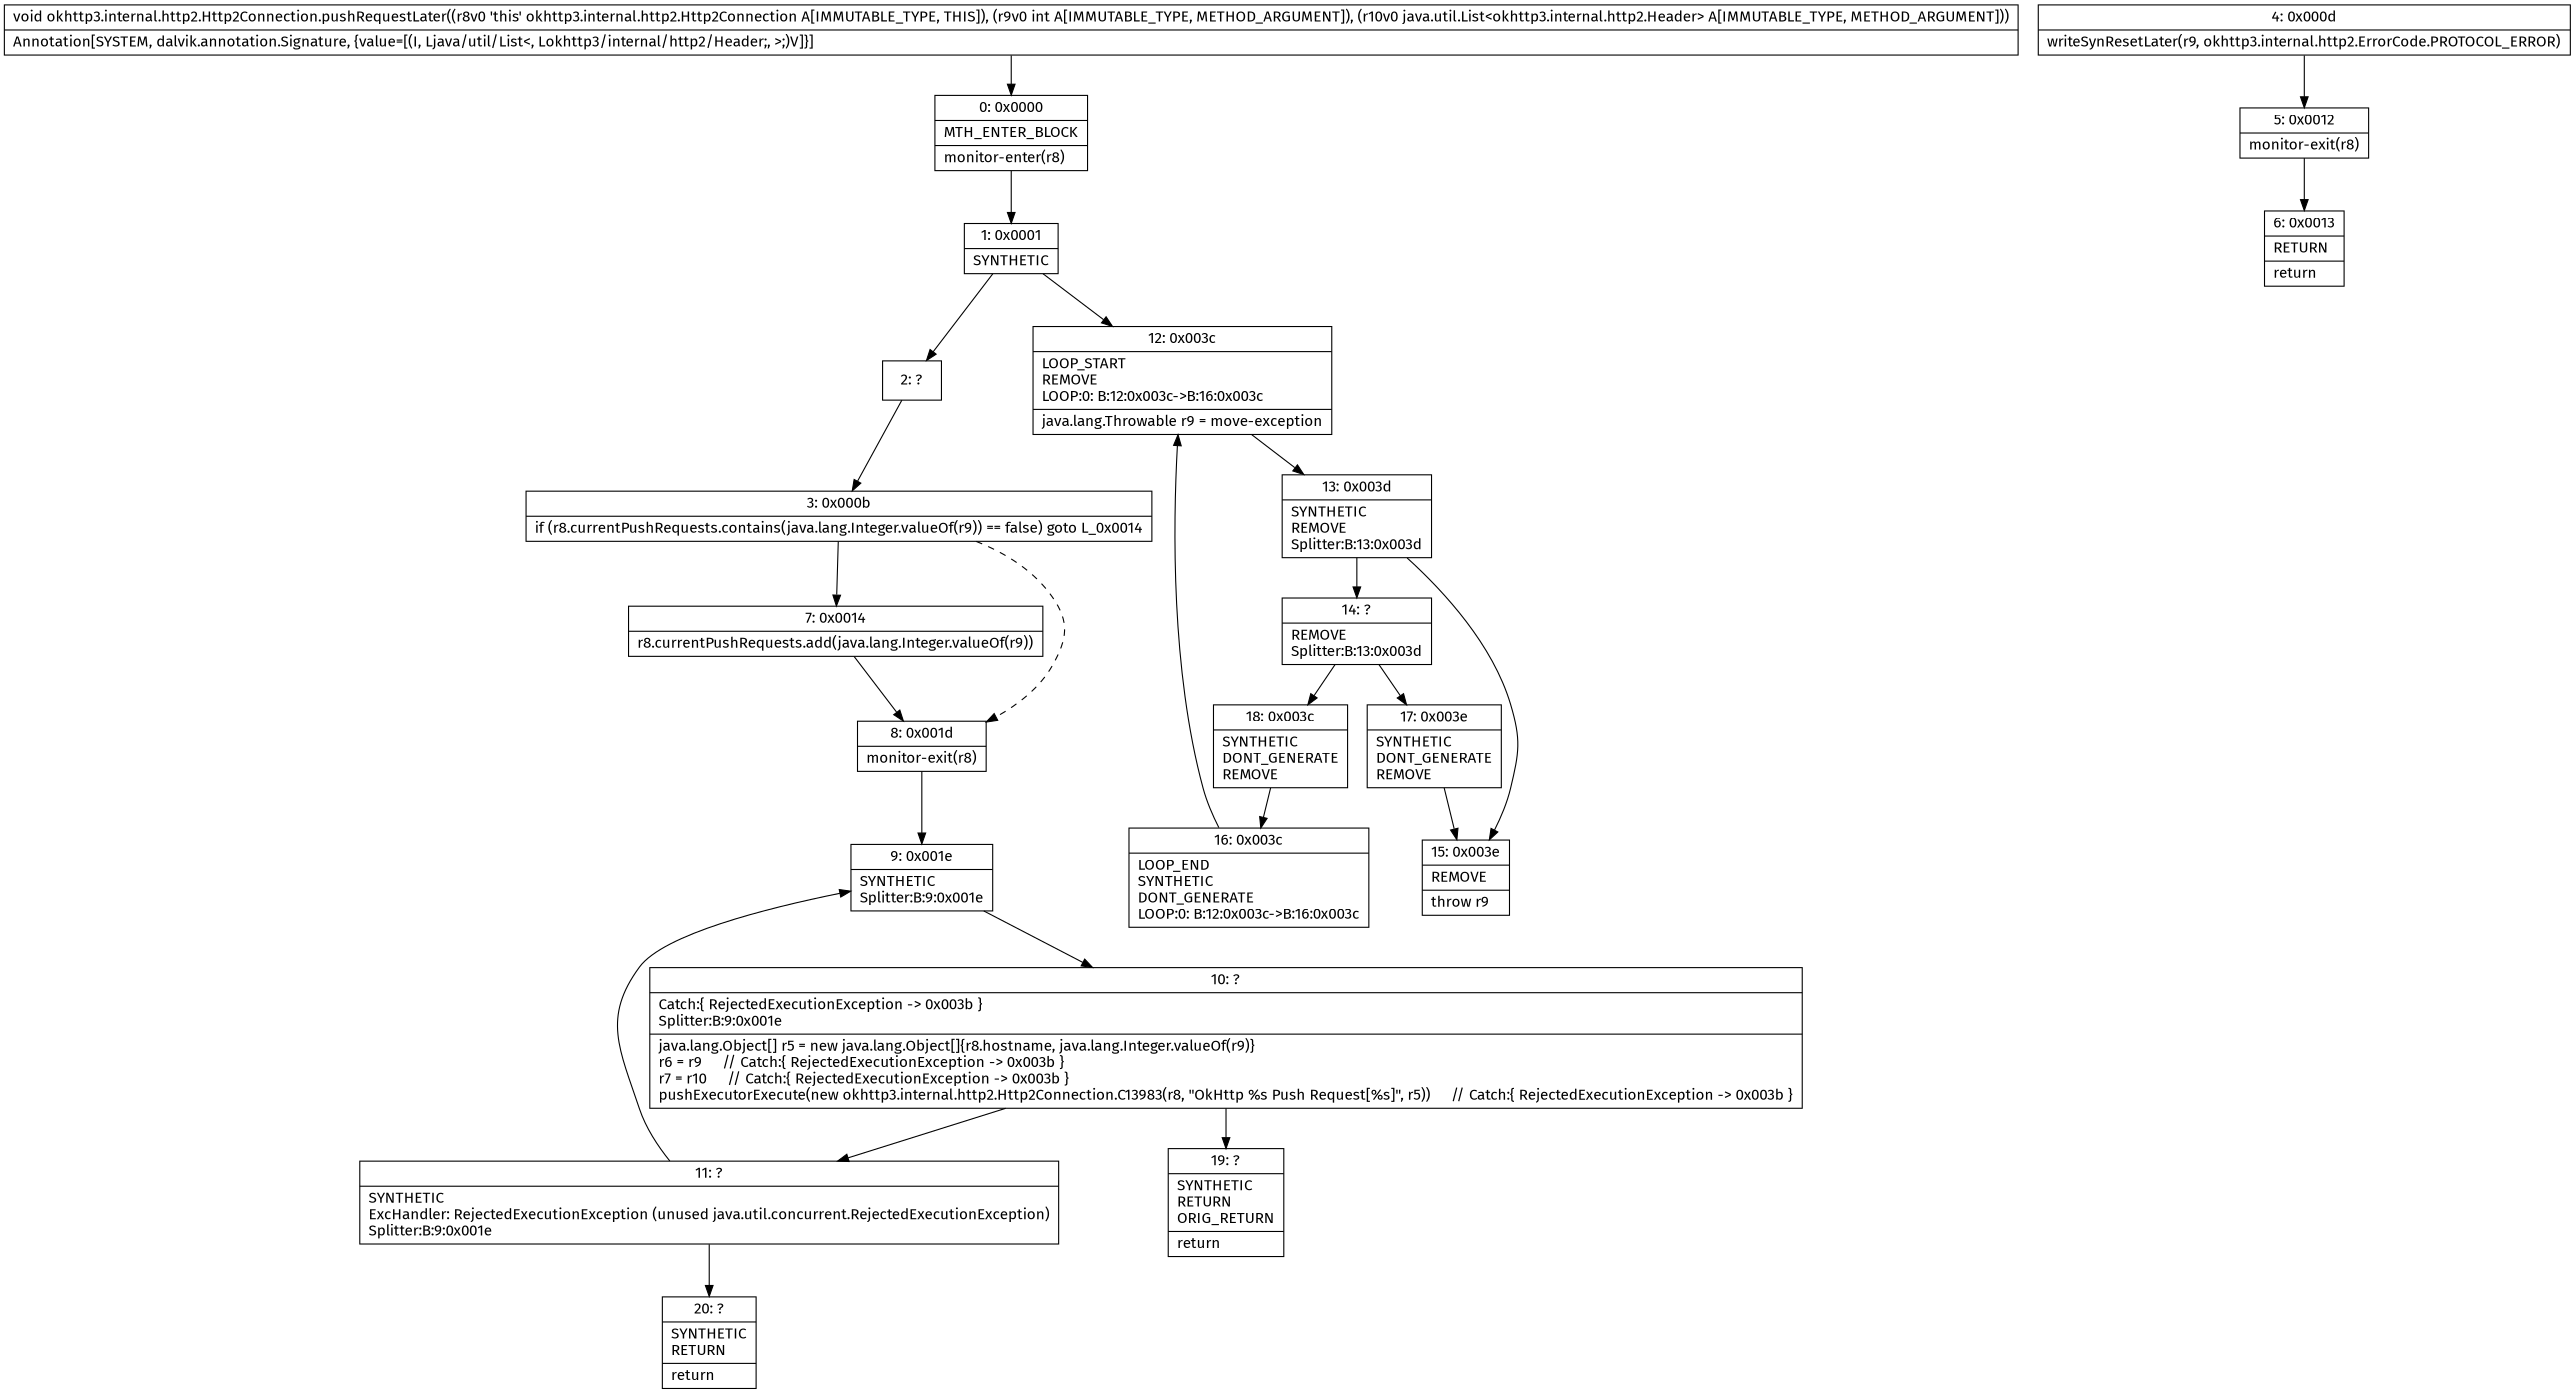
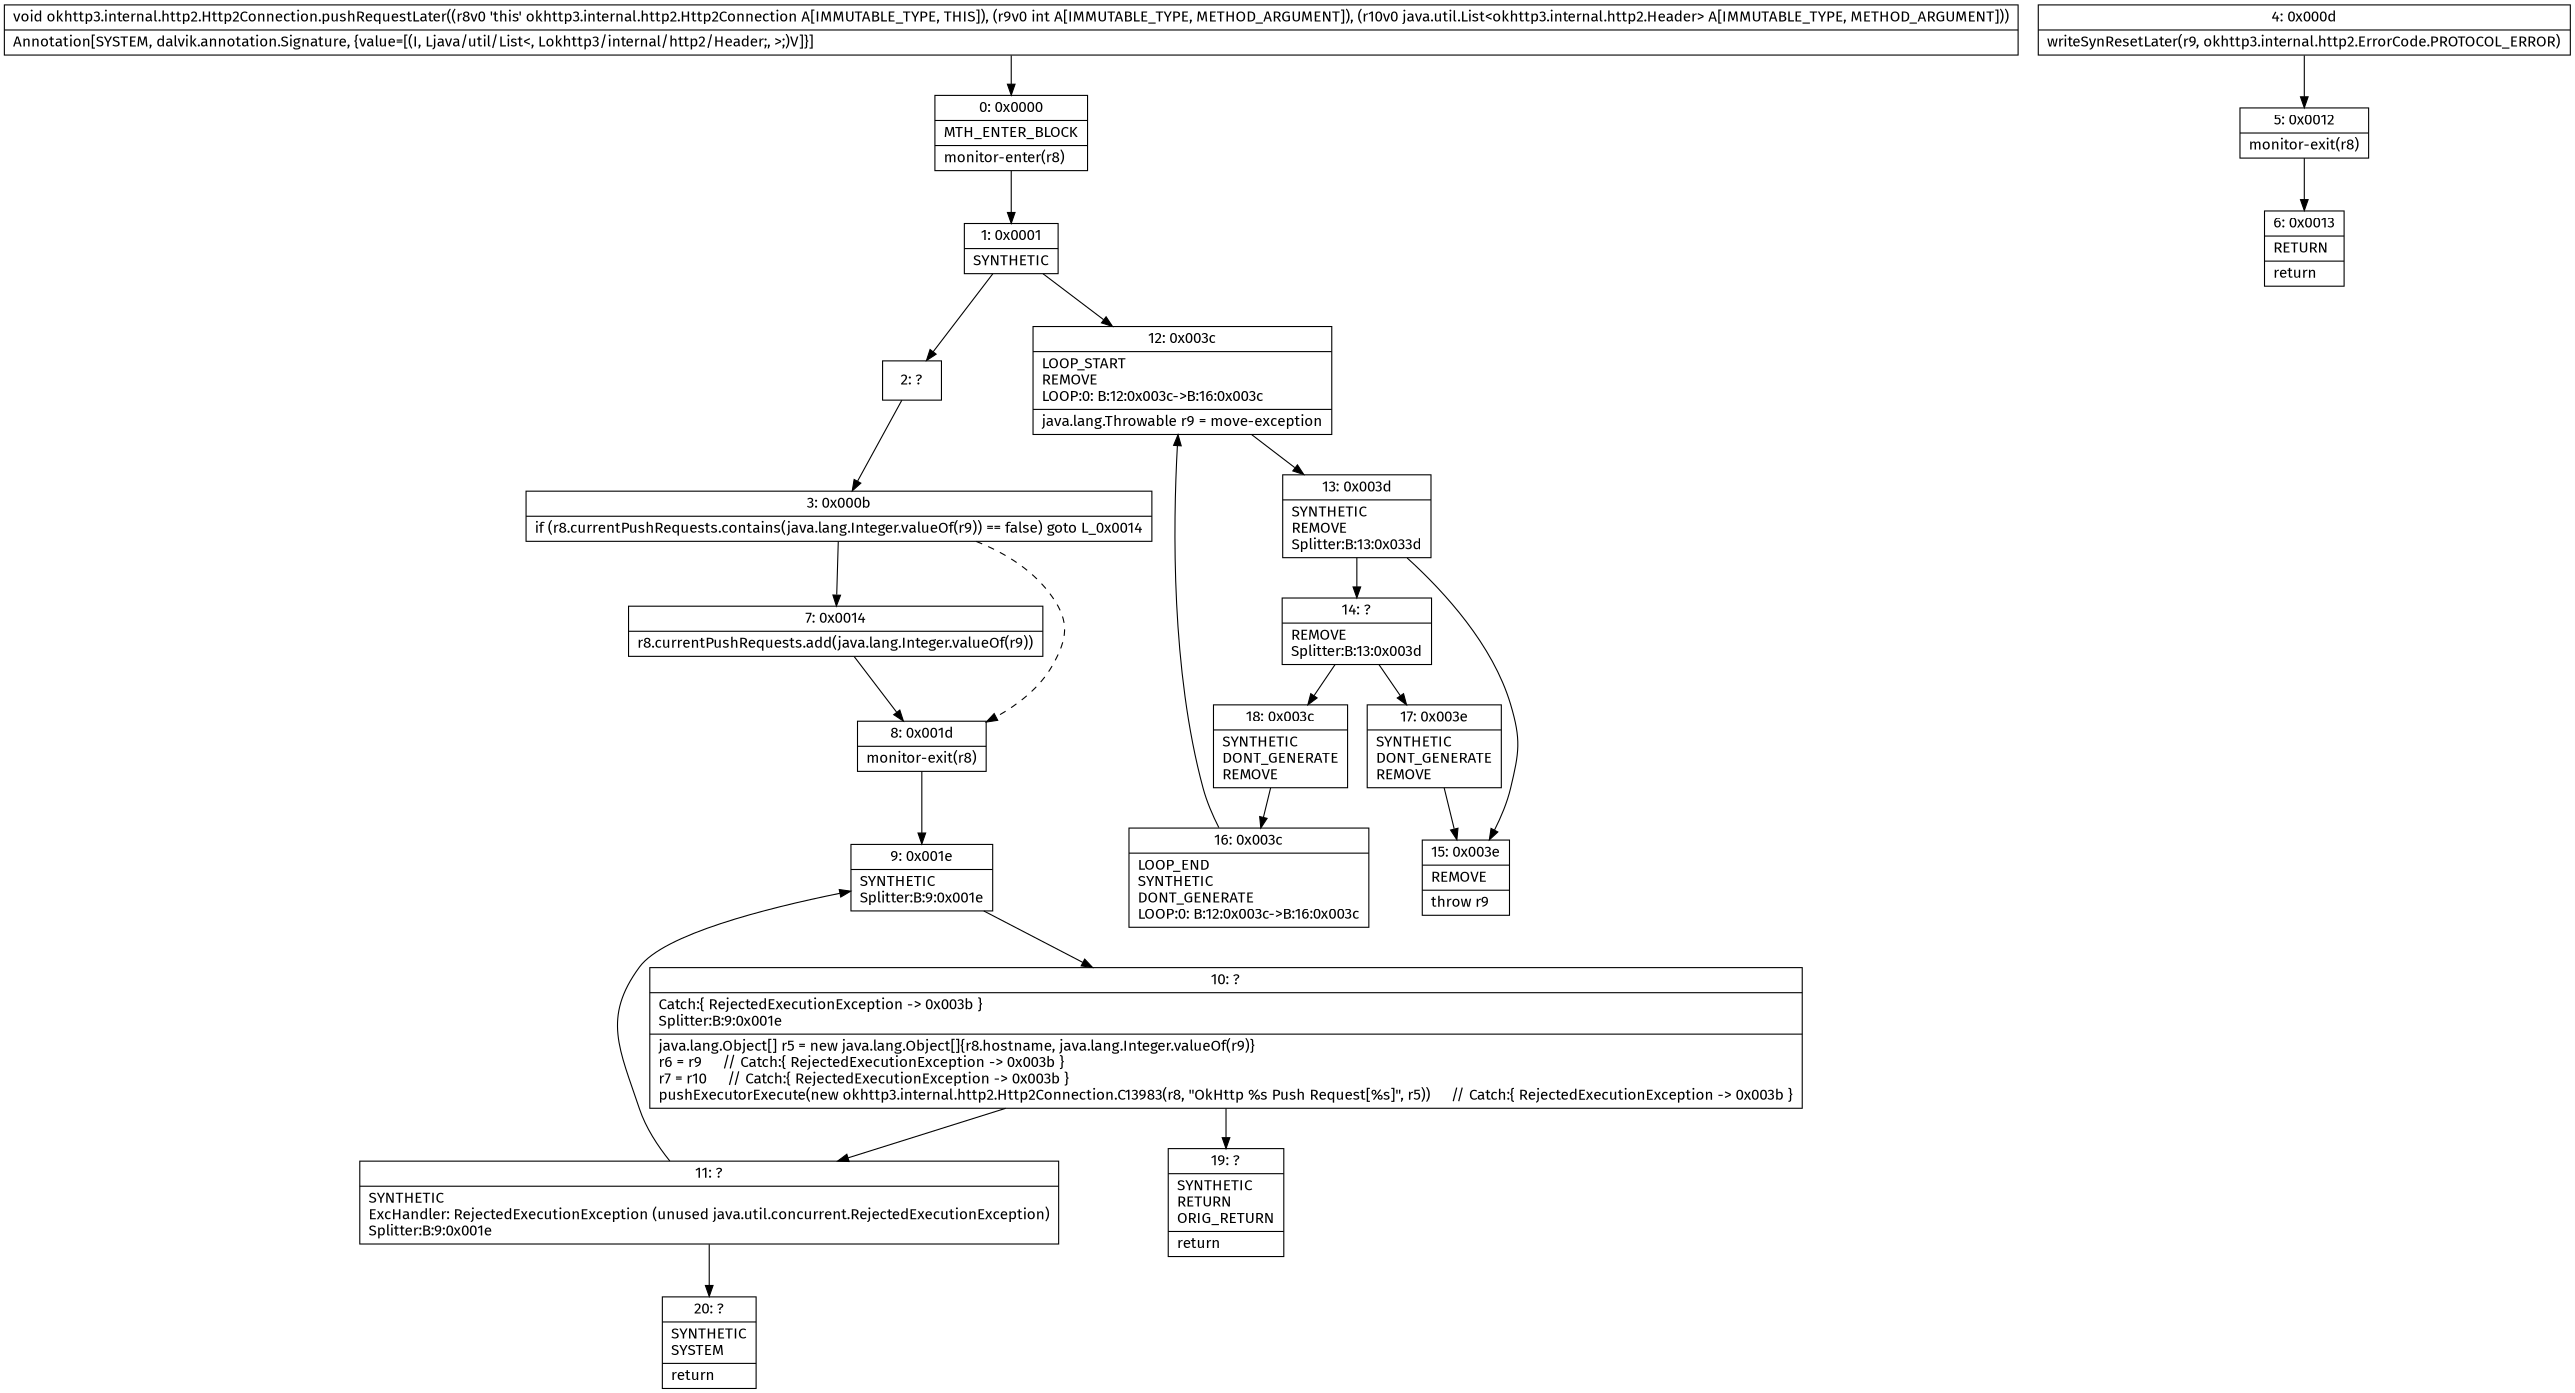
node "13: 0x003d": text "Splitter:B:13:0x003d" -> "Splitter:B:13:0x033d"
node "20: ?": text "RETURN" -> "SYSTEM"
